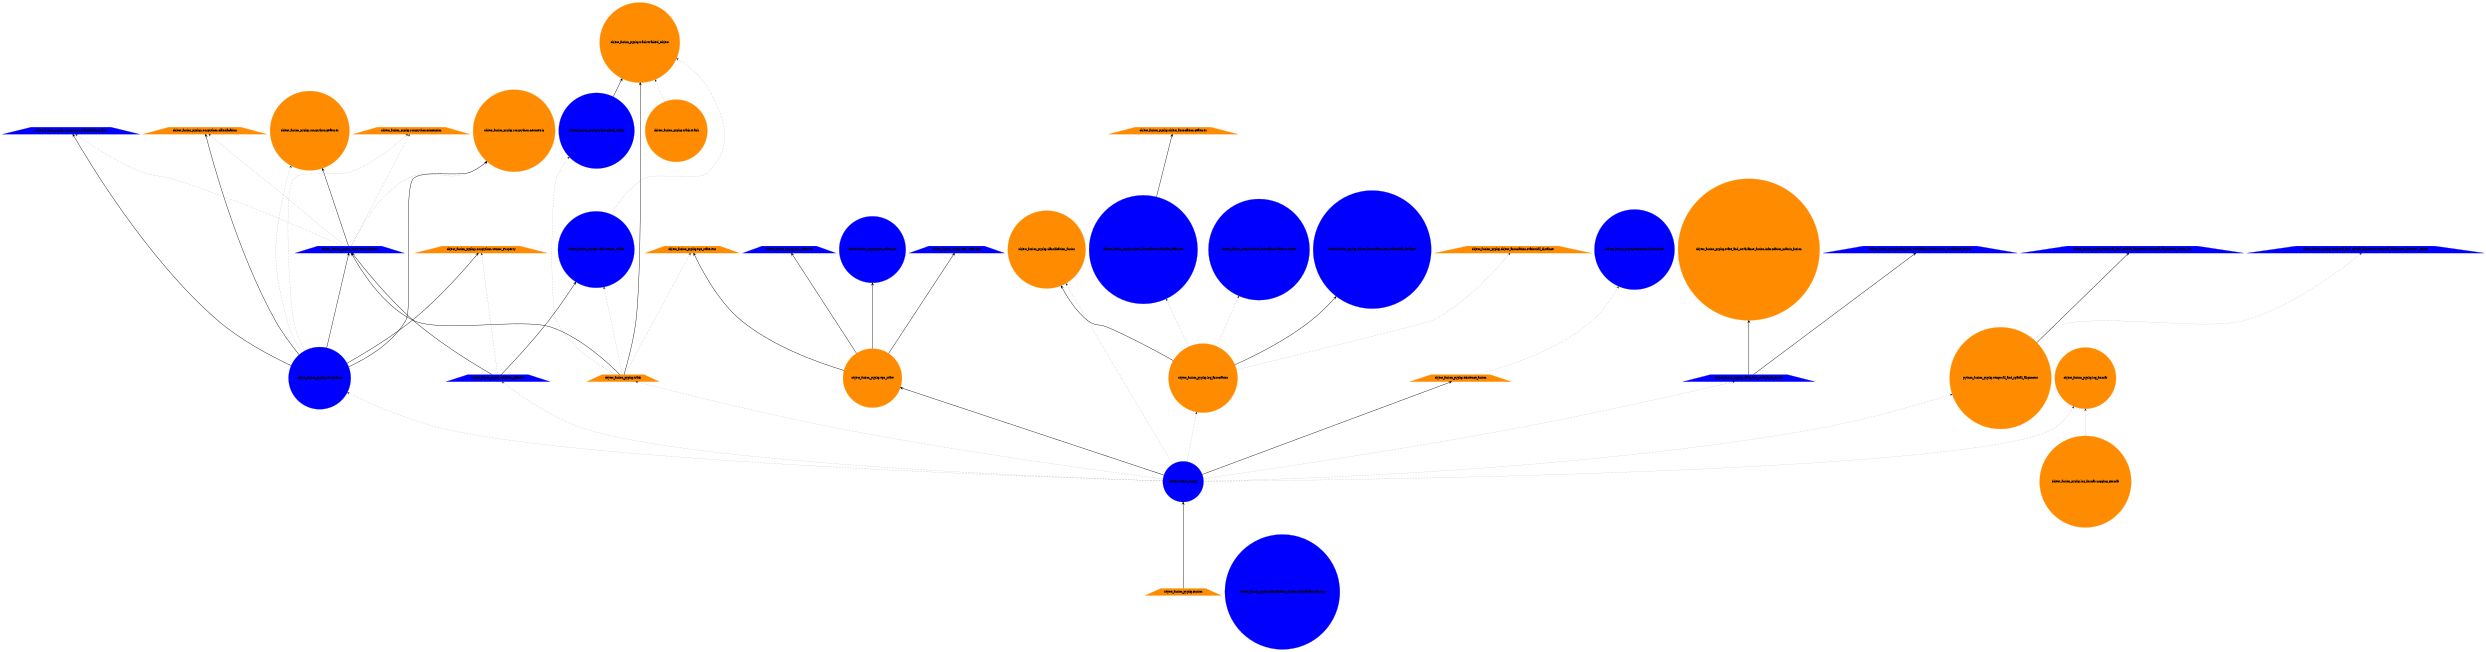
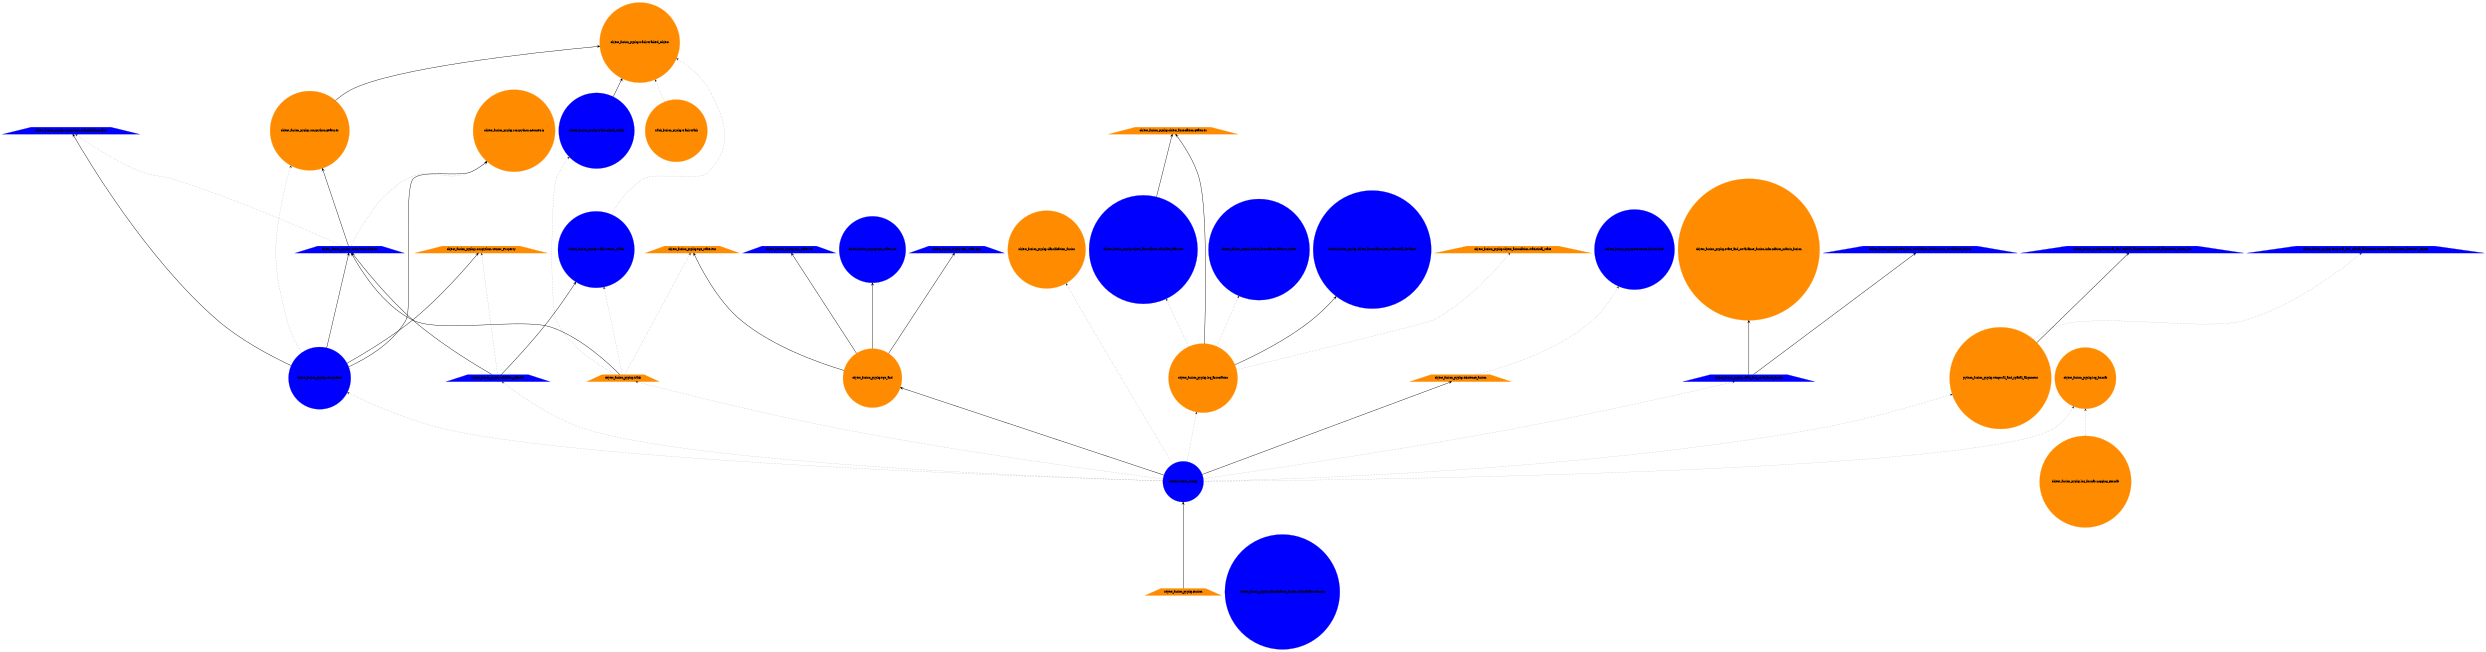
node "object_fusion_pypkg.ros2python.Classification": removed
node "object_fusion_pypkg.ros2python.Dimension": removed
node "object_fusion_pypkg.track.Track": label "object_fusion_pypkg.track.Track" -> "track_fusion_pypkg.track.Track"
edge "object_fusion_pypkg.track" -> "object_fusion_pypkg.track.Tracked_Object": now "object_fusion_pypkg.ros2python.Features" -> "object_fusion_pypkg.track.Tracked_Object"
node "object_fusion_pypkg.object_association.statistical_distance": label "object_fusion_pypkg.object_association.statistical_distance" -> "object_fusion_pypkg.object_association.statistical_state"
edge "object_fusion_pypkg.log_association" -> "object_fusion_pypkg.classification_fusion": now "object_fusion_pypkg.log_association" -> "object_fusion_pypkg.object_association.Features"
node "object_fusion_pypkg.ego_state": label "object_fusion_pypkg.ego_state" -> "object_fusion_pypkg.ego_and"
